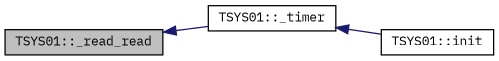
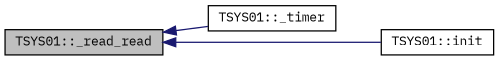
edge "TSYS01::init" -> "TSYS01::_timer": now "TSYS01::init" -> "TSYS01::_read_read"
